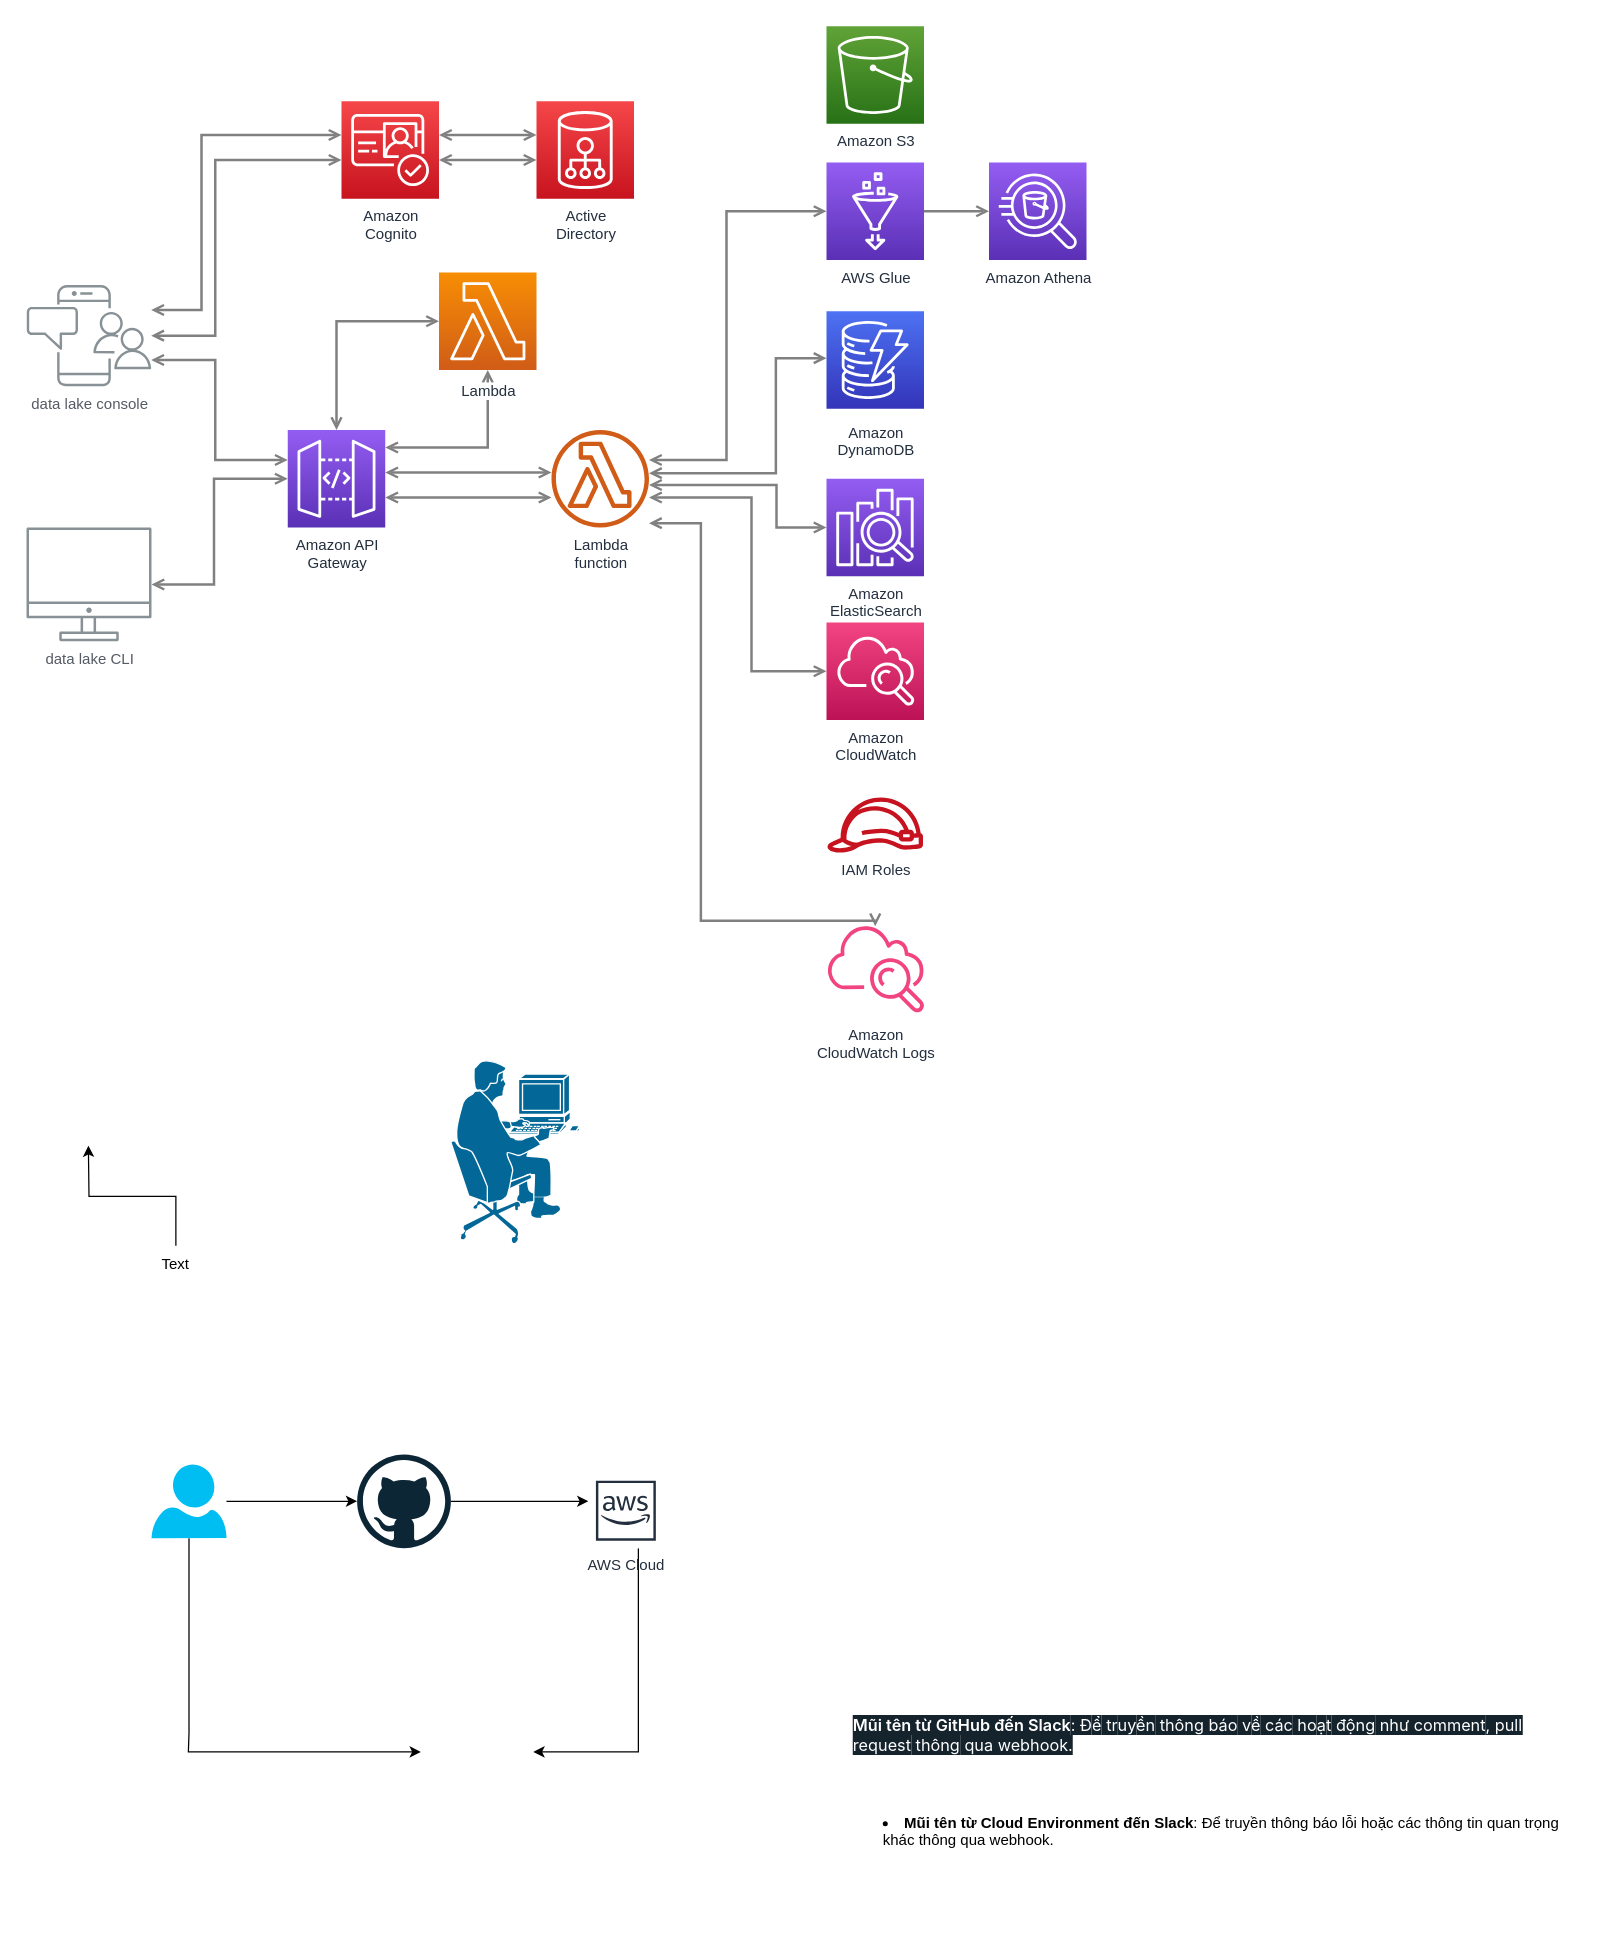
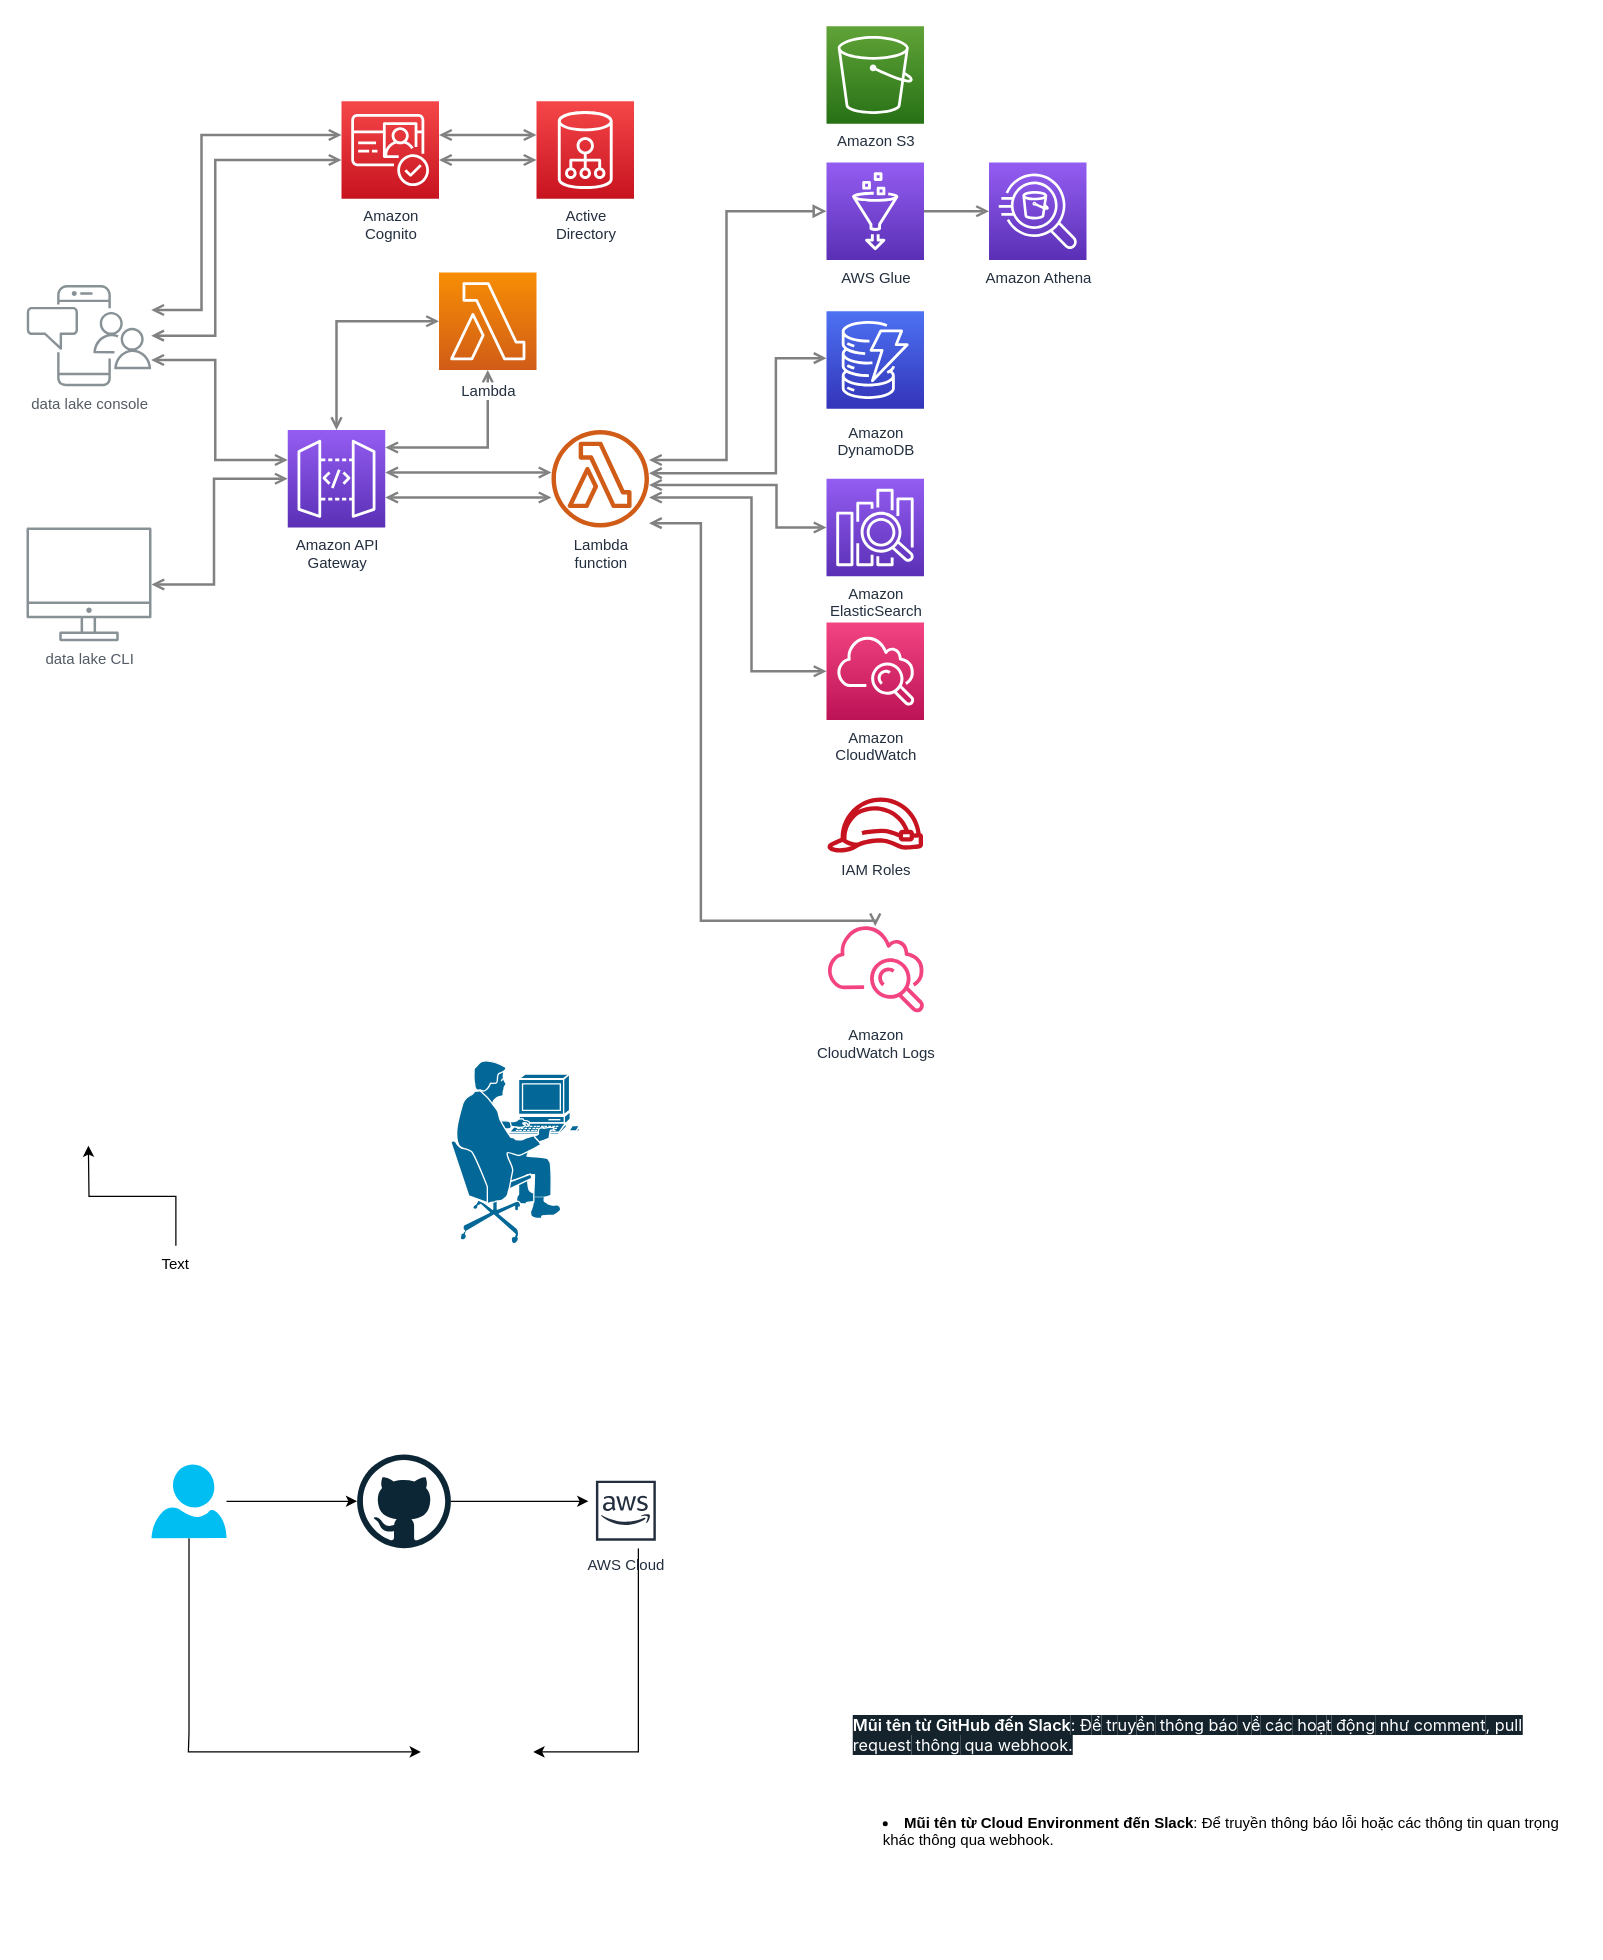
edge "AWS Glue" -- "Lambda function": arrowhead open -> block
